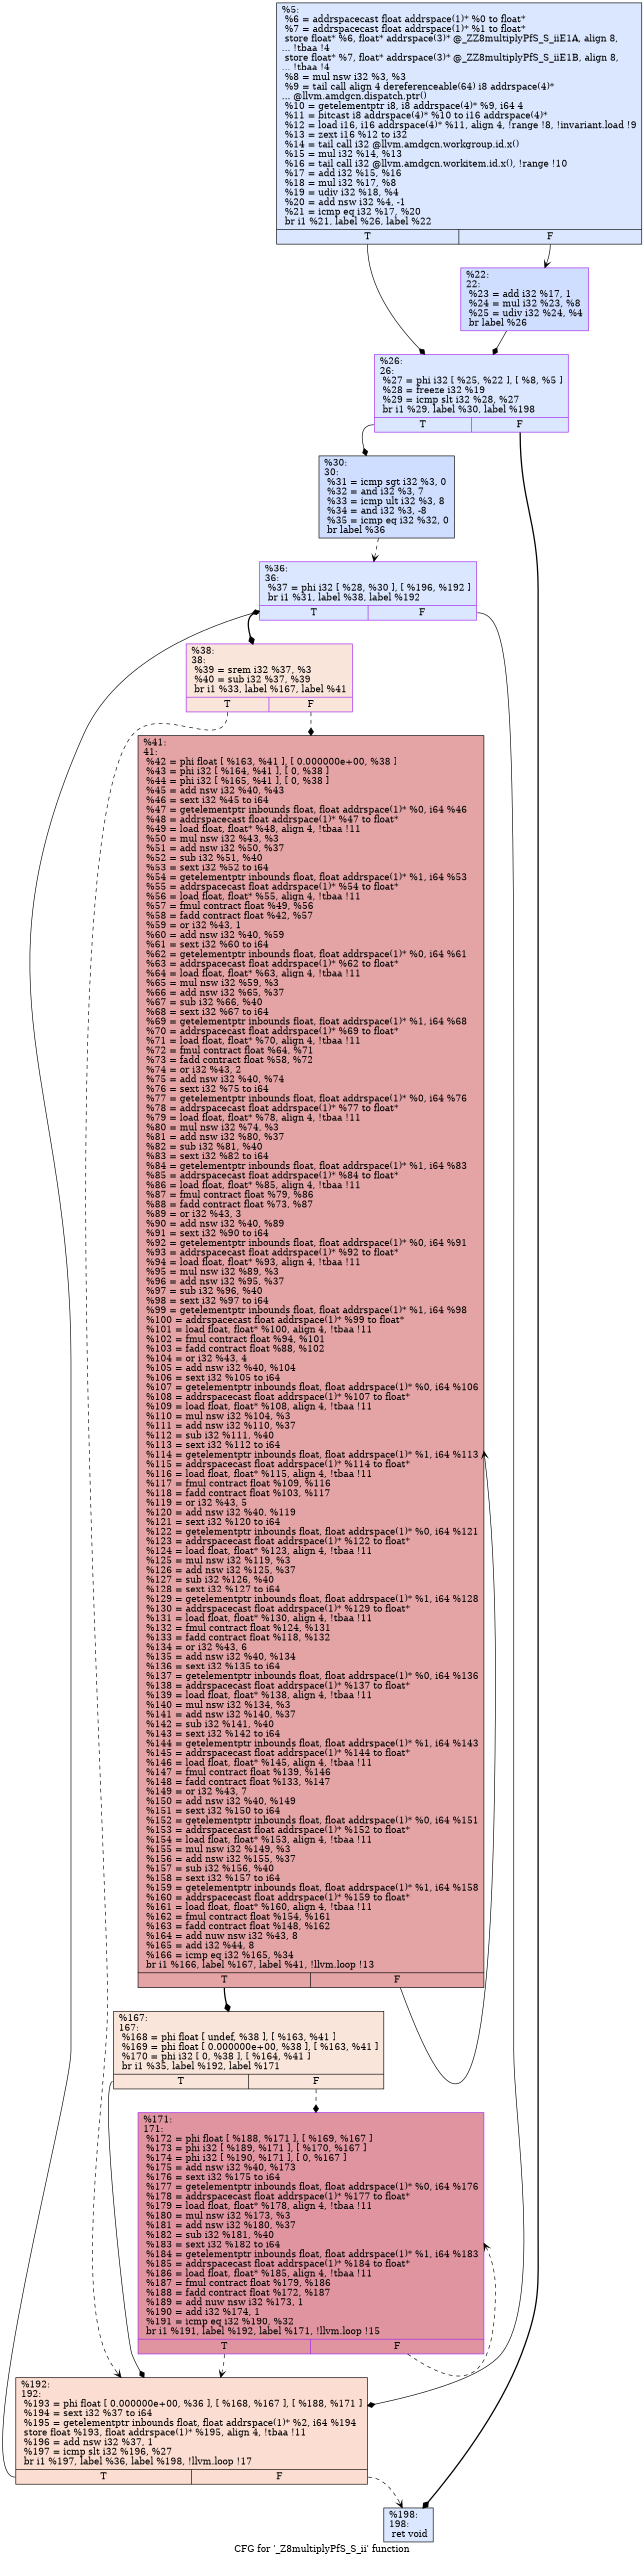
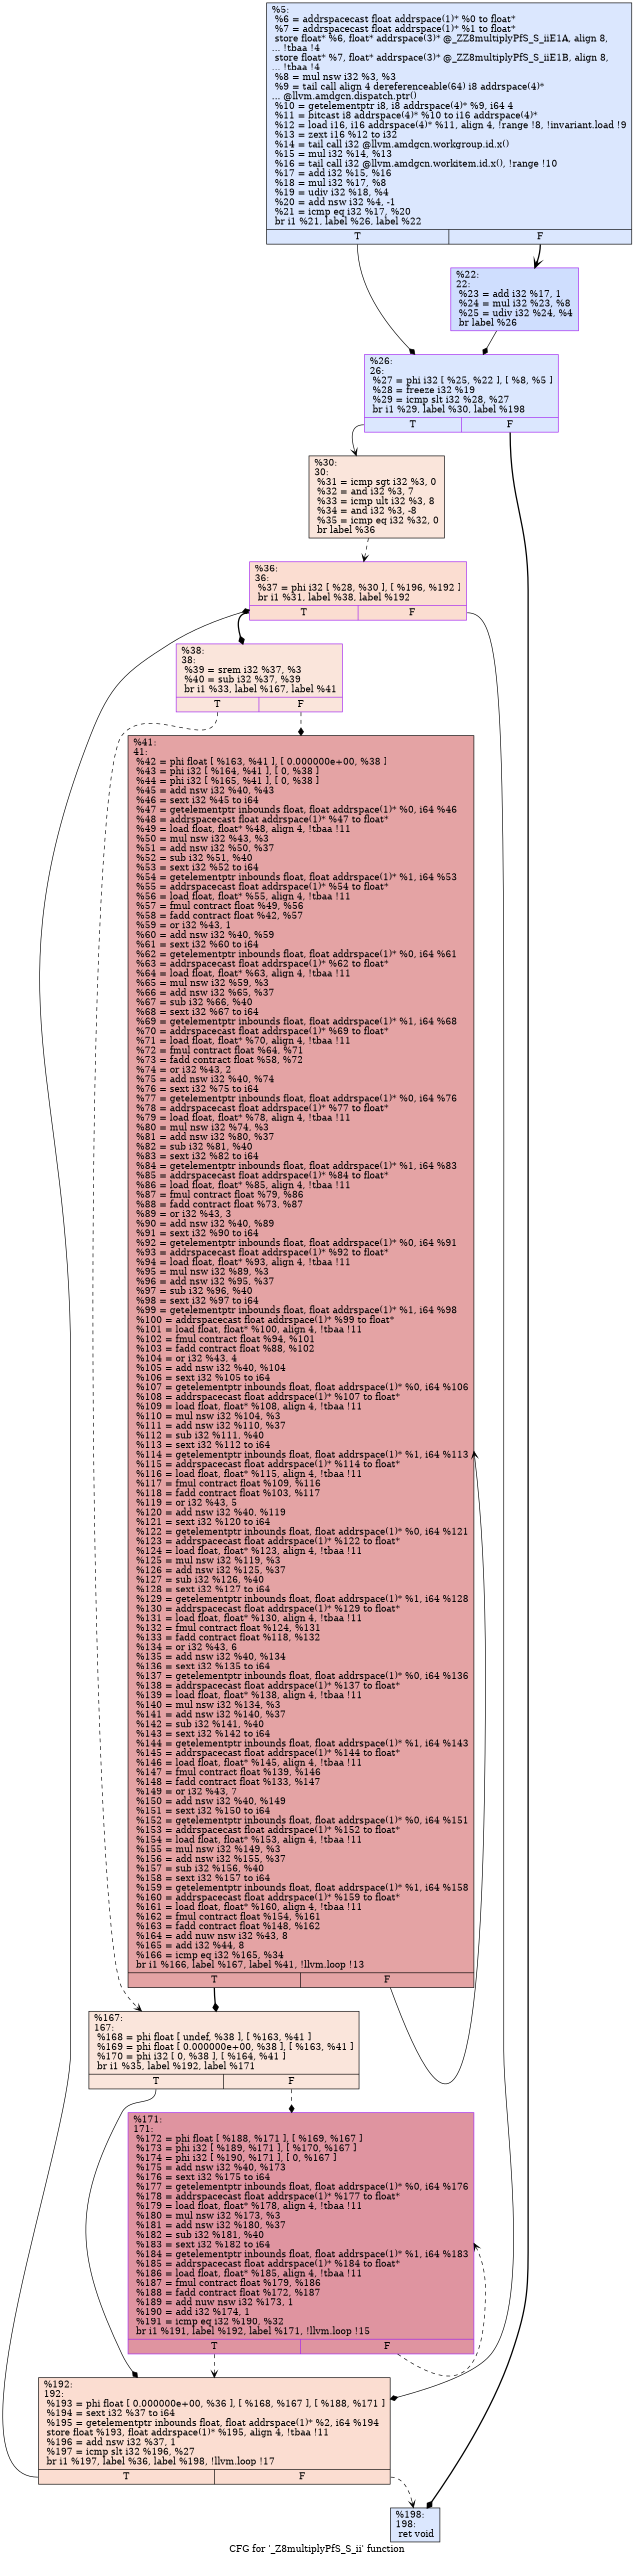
edge "%5:" -> "%22:": style solid -> bold
edge "%26:" -> "%30:": arrowhead diamond -> vee
node "%30:": fillcolor #93b5fe70 -> #f4c5ad70
node "%36:": fillcolor #aec9fc70 -> #f7b39670
edge "%38:" -> "%192:": now "%38:" -> "%167:"
